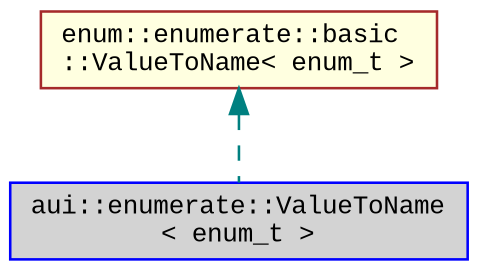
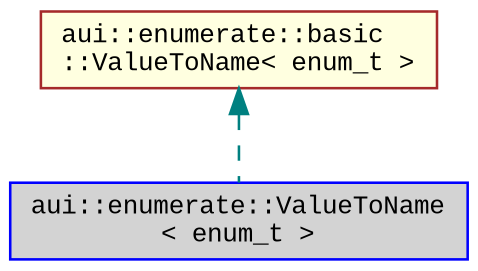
node "enum::enumerate::basic ::ValueToName< enum_t >": label "enum::enumerate::basic ::ValueToName< enum_t >" -> "aui::enumerate::basic ::ValueToName< enum_t >"
